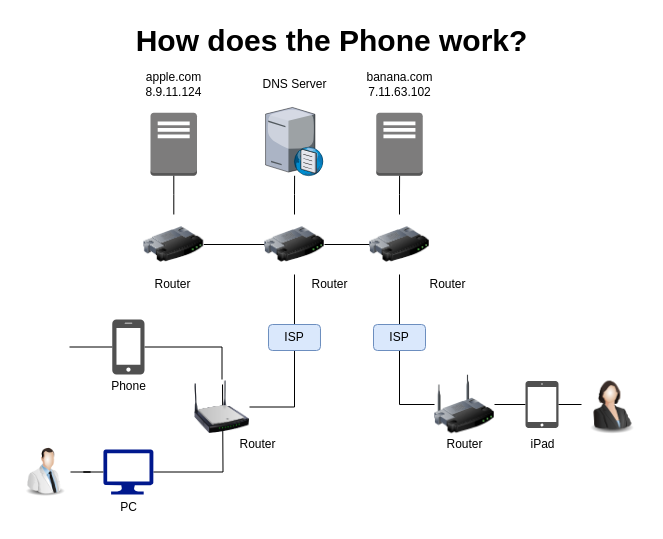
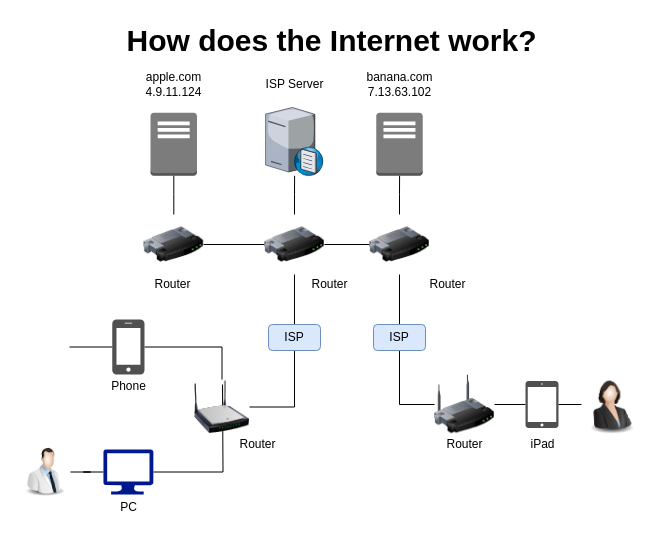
node "How does the Phone work?": label "How does the Phone work?" -> "How does the Internet work?"
node "apple.com 8.9.11.124": label "apple.com 8.9.11.124" -> "apple.com 4.9.11.124"
node "DNS Server": label "DNS Server" -> "ISP Server"
node "banana.com 7.11.63.102": label "banana.com 7.11.63.102" -> "banana.com 7.13.63.102"
